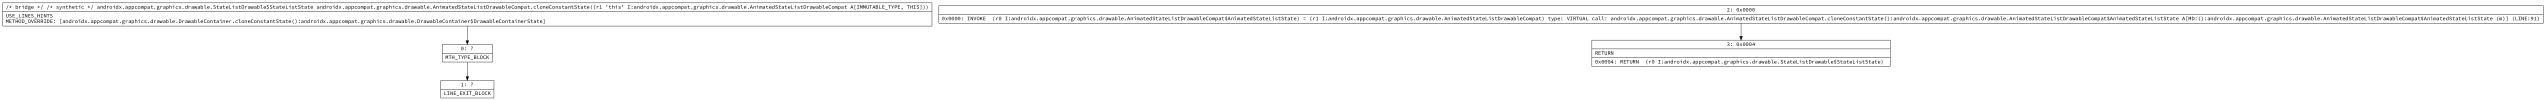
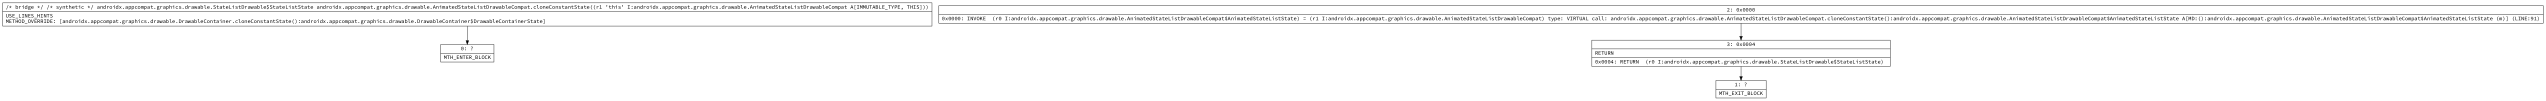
node "0: ?": text "MTH_TYPE_BLOCK" -> "MTH_ENTER_BLOCK"
edge "0: ?" -> "1: ?": now "3: 0x0004" -> "1: ?"
node "1: ?": text "LINE_EXIT_BLOCK" -> "MTH_EXIT_BLOCK"
